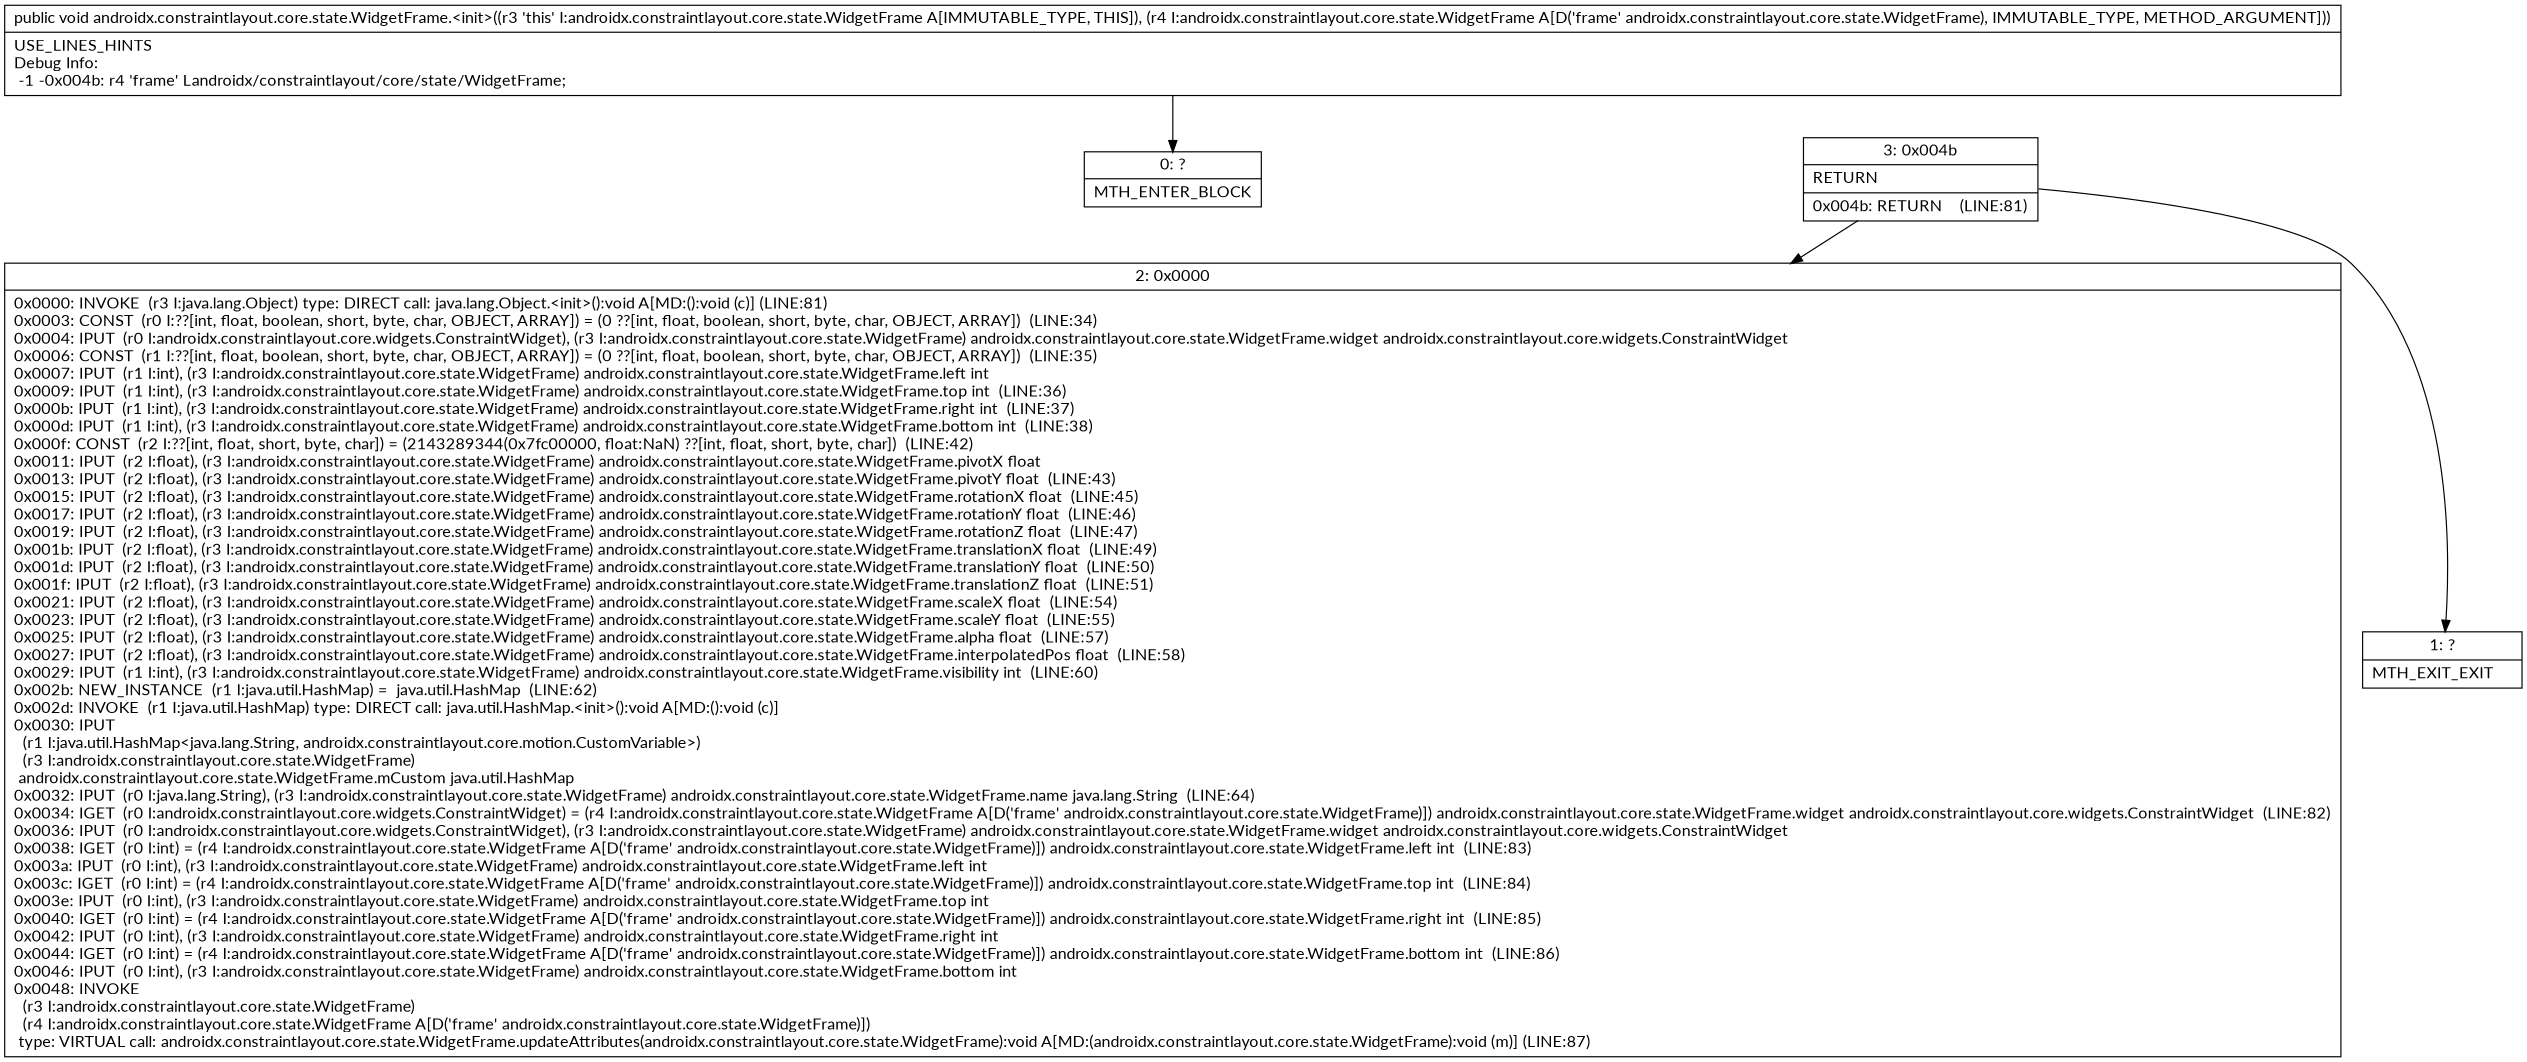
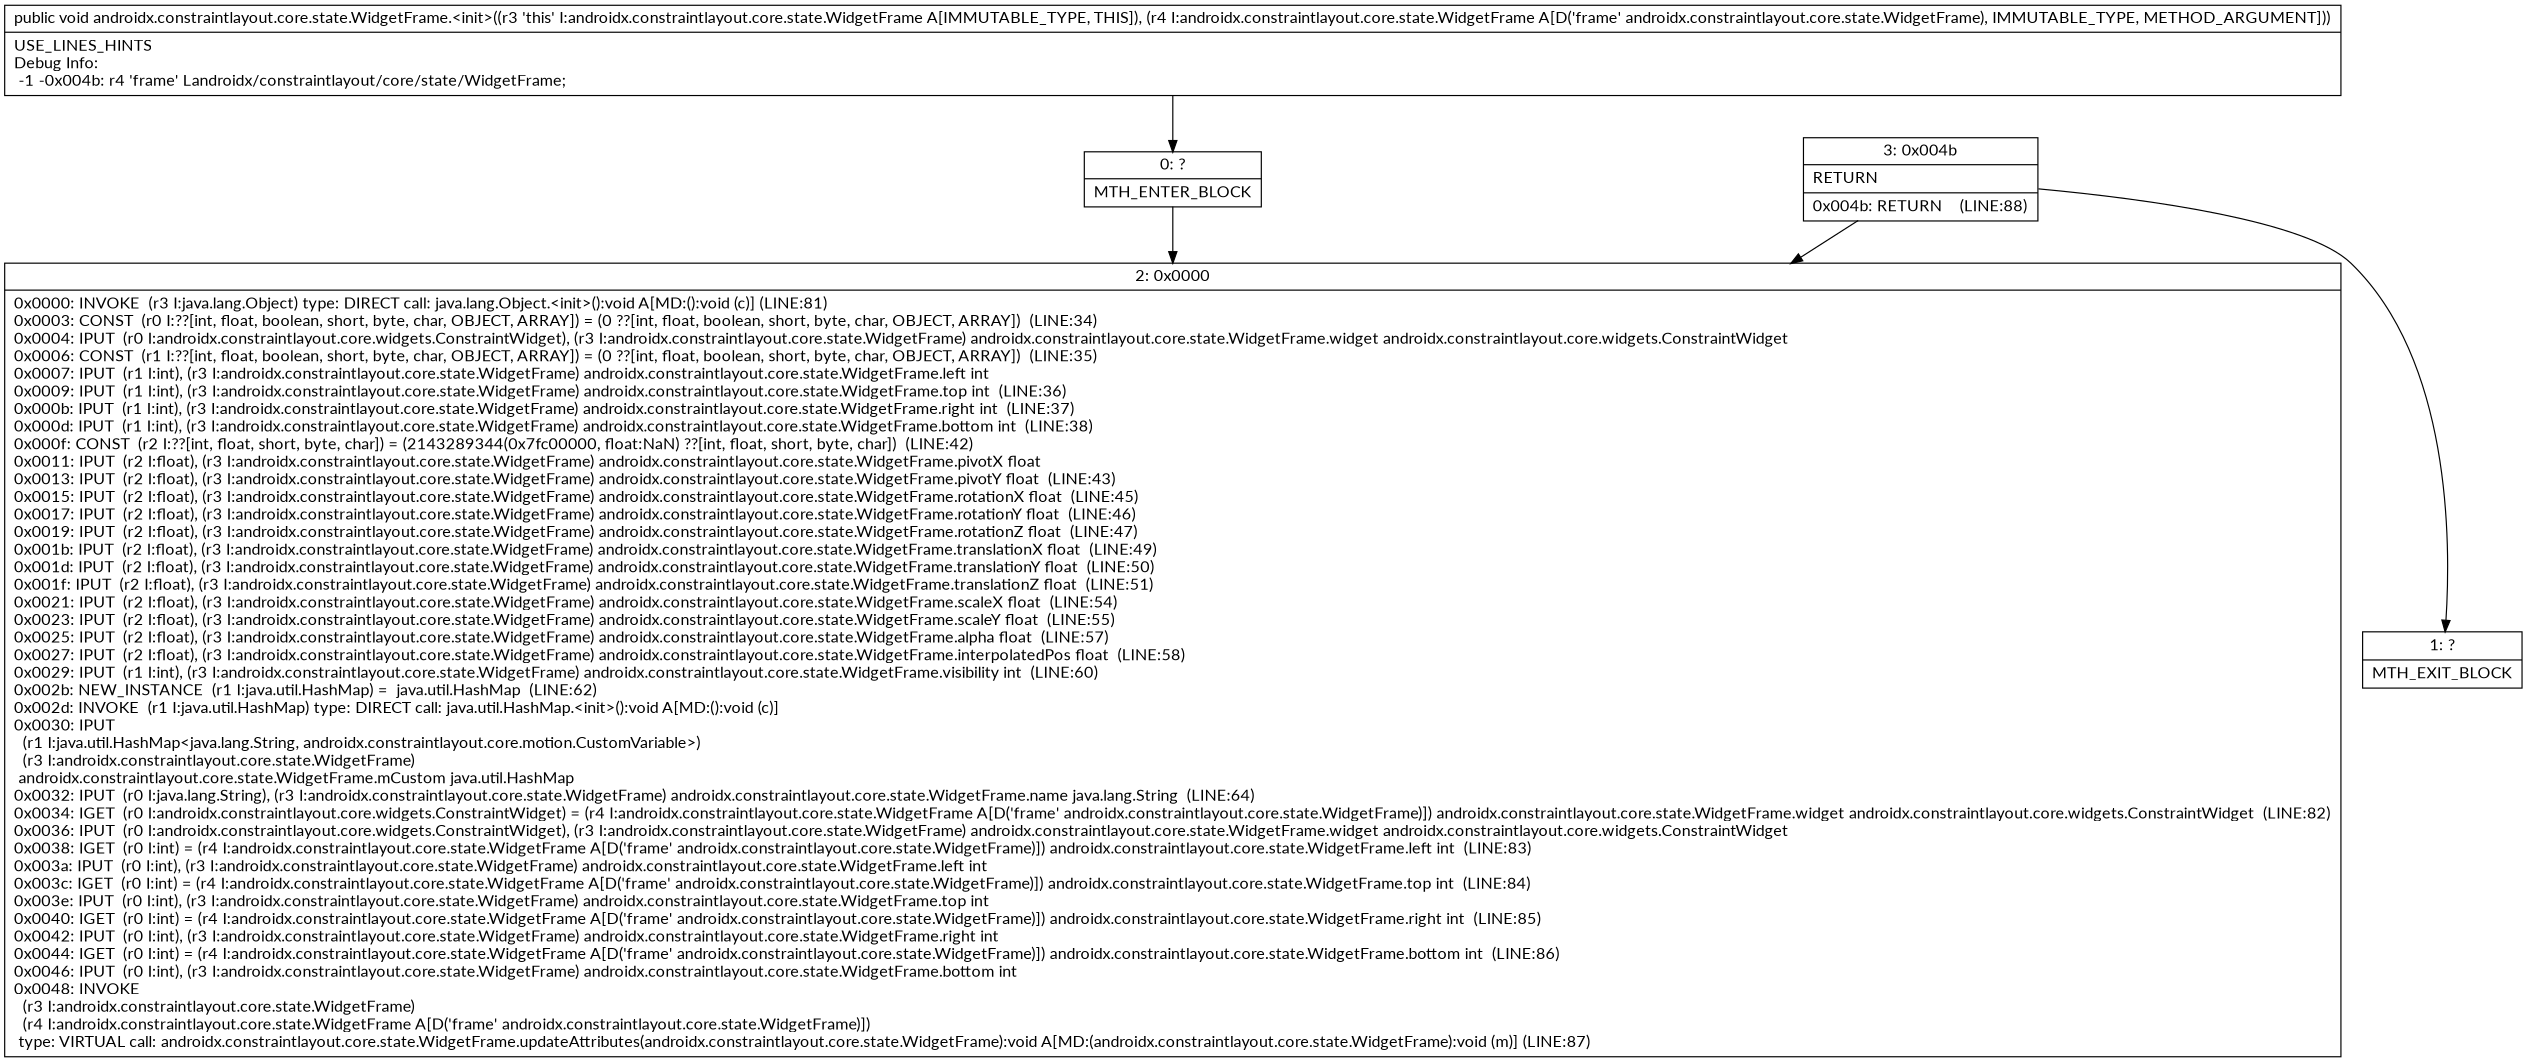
node "3: 0x004b": text "0x004b: RETURN    (LINE:81)" -> "0x004b: RETURN    (LINE:88)"
edge "0: ?" -> "2: 0x0000": added
node "1: ?": text "MTH_EXIT_EXIT" -> "MTH_EXIT_BLOCK"
